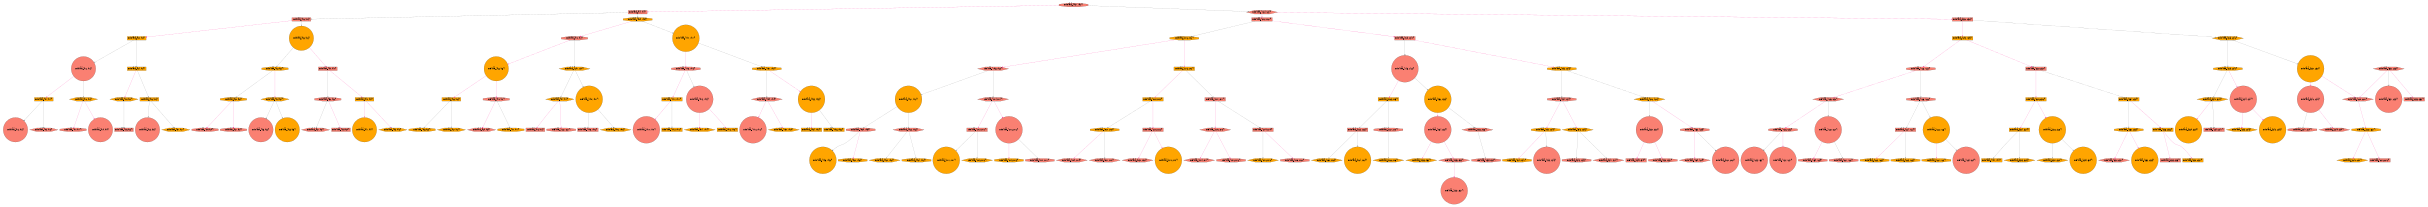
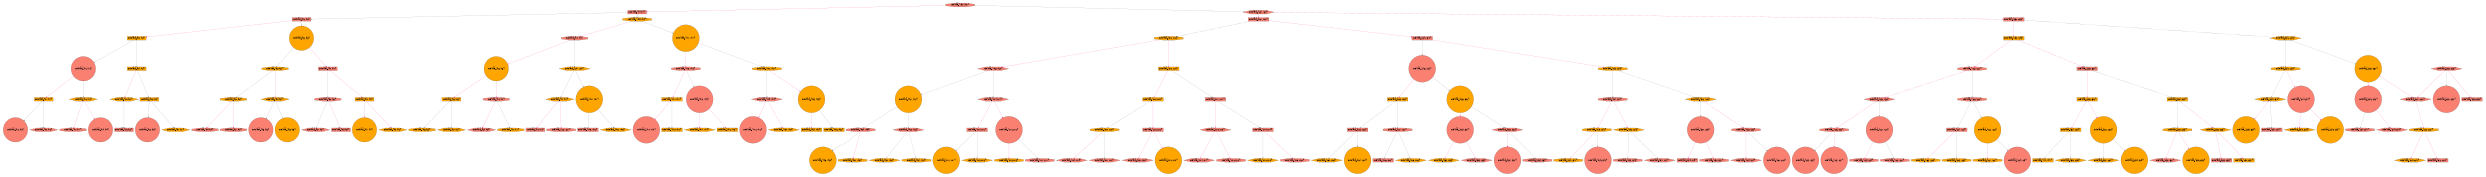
node "Node{data=[8536, 8536]}": shape box -> hexagon
node "Node{data=[2286, 2286]}": added
edge "Node{data=[2535, 2535]}" -> "Node{data=[2537, 2537]}": now "Node{data=[2538, 2538]}" -> "Node{data=[2537, 2537]}"
